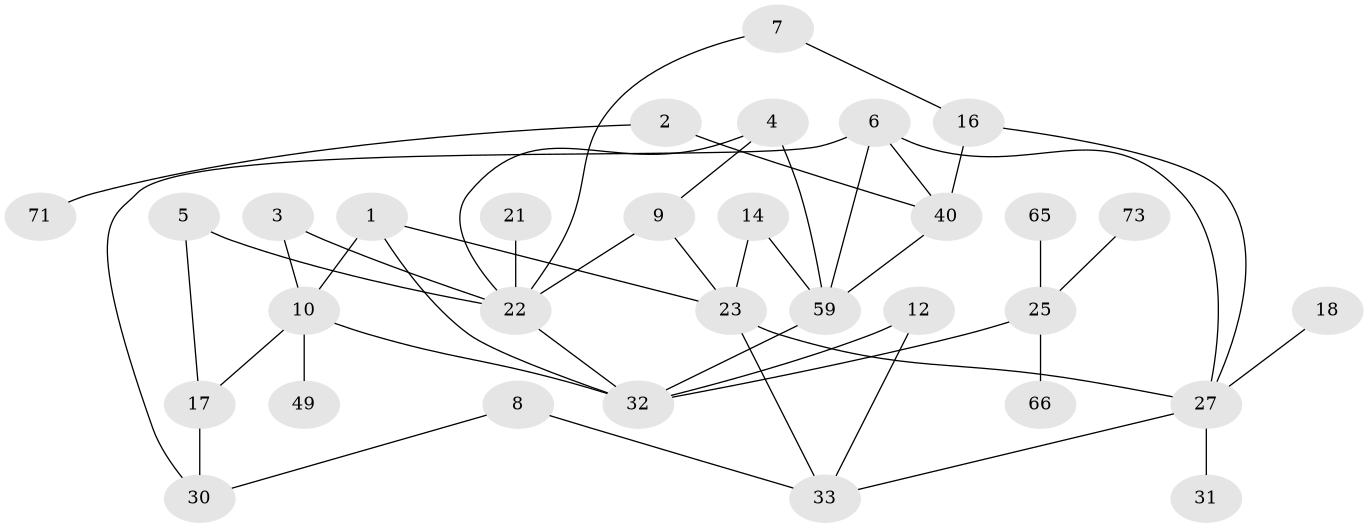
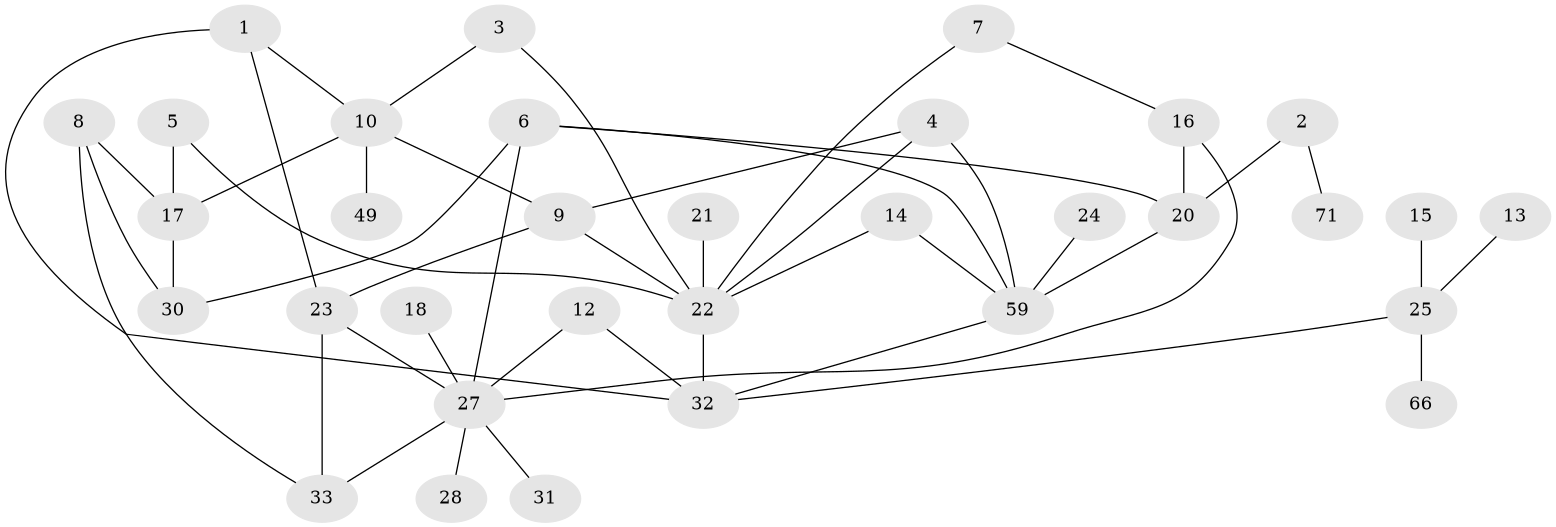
edge "8" -- "17": added
node "40": label "40" -> "20"
node "65": label "65" -> "15"
node "24": added
node "73": label "73" -> "13"
edge "14" -- "23": now "14" -- "22"
edge "10" -- "32": now "10" -- "9"
edge "12" -- "33": now "12" -- "27"
node "28": added
